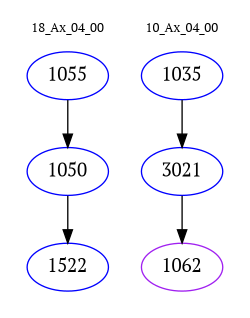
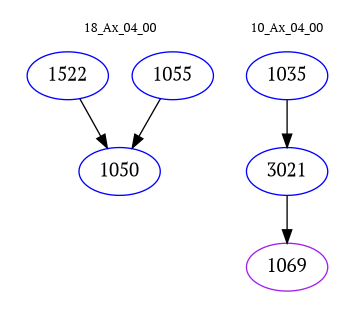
edge "1050" -> "1522": reversed
node "1062": label "1062" -> "1069"
